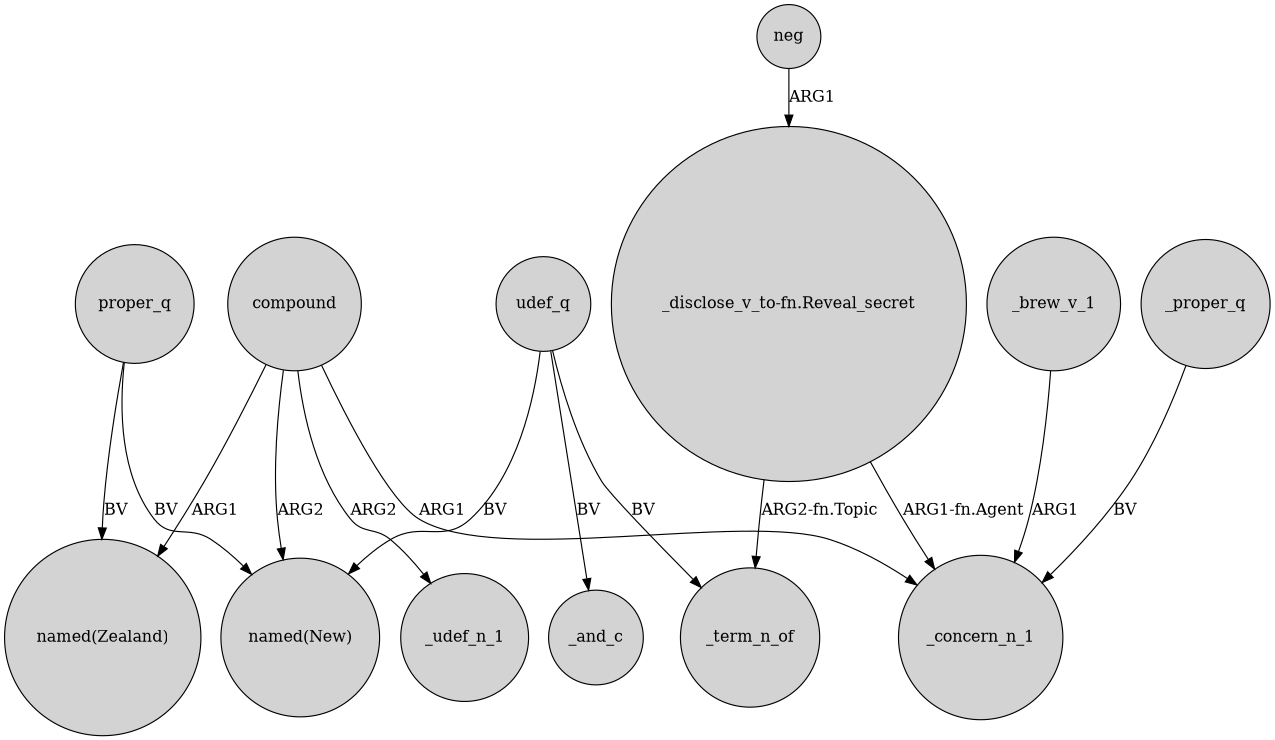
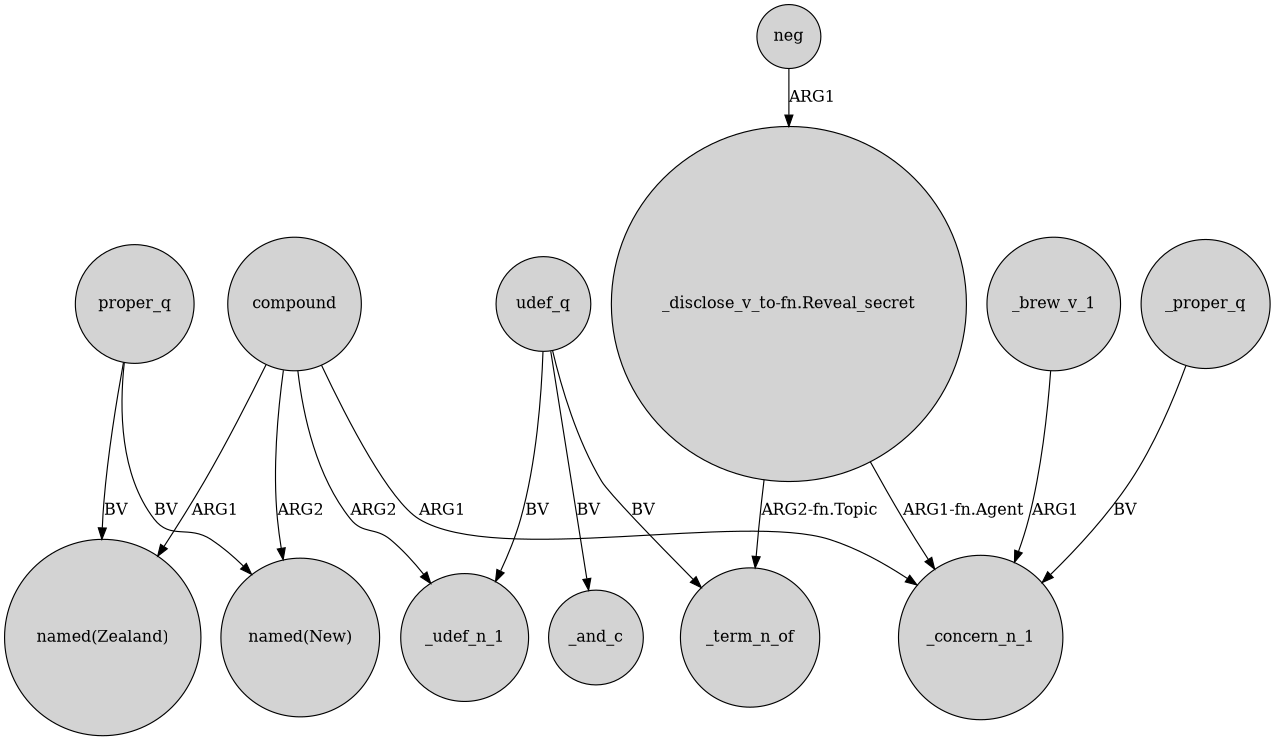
edge "udef_q" -> "named(New)": now "udef_q" -> "_udef_n_1"
